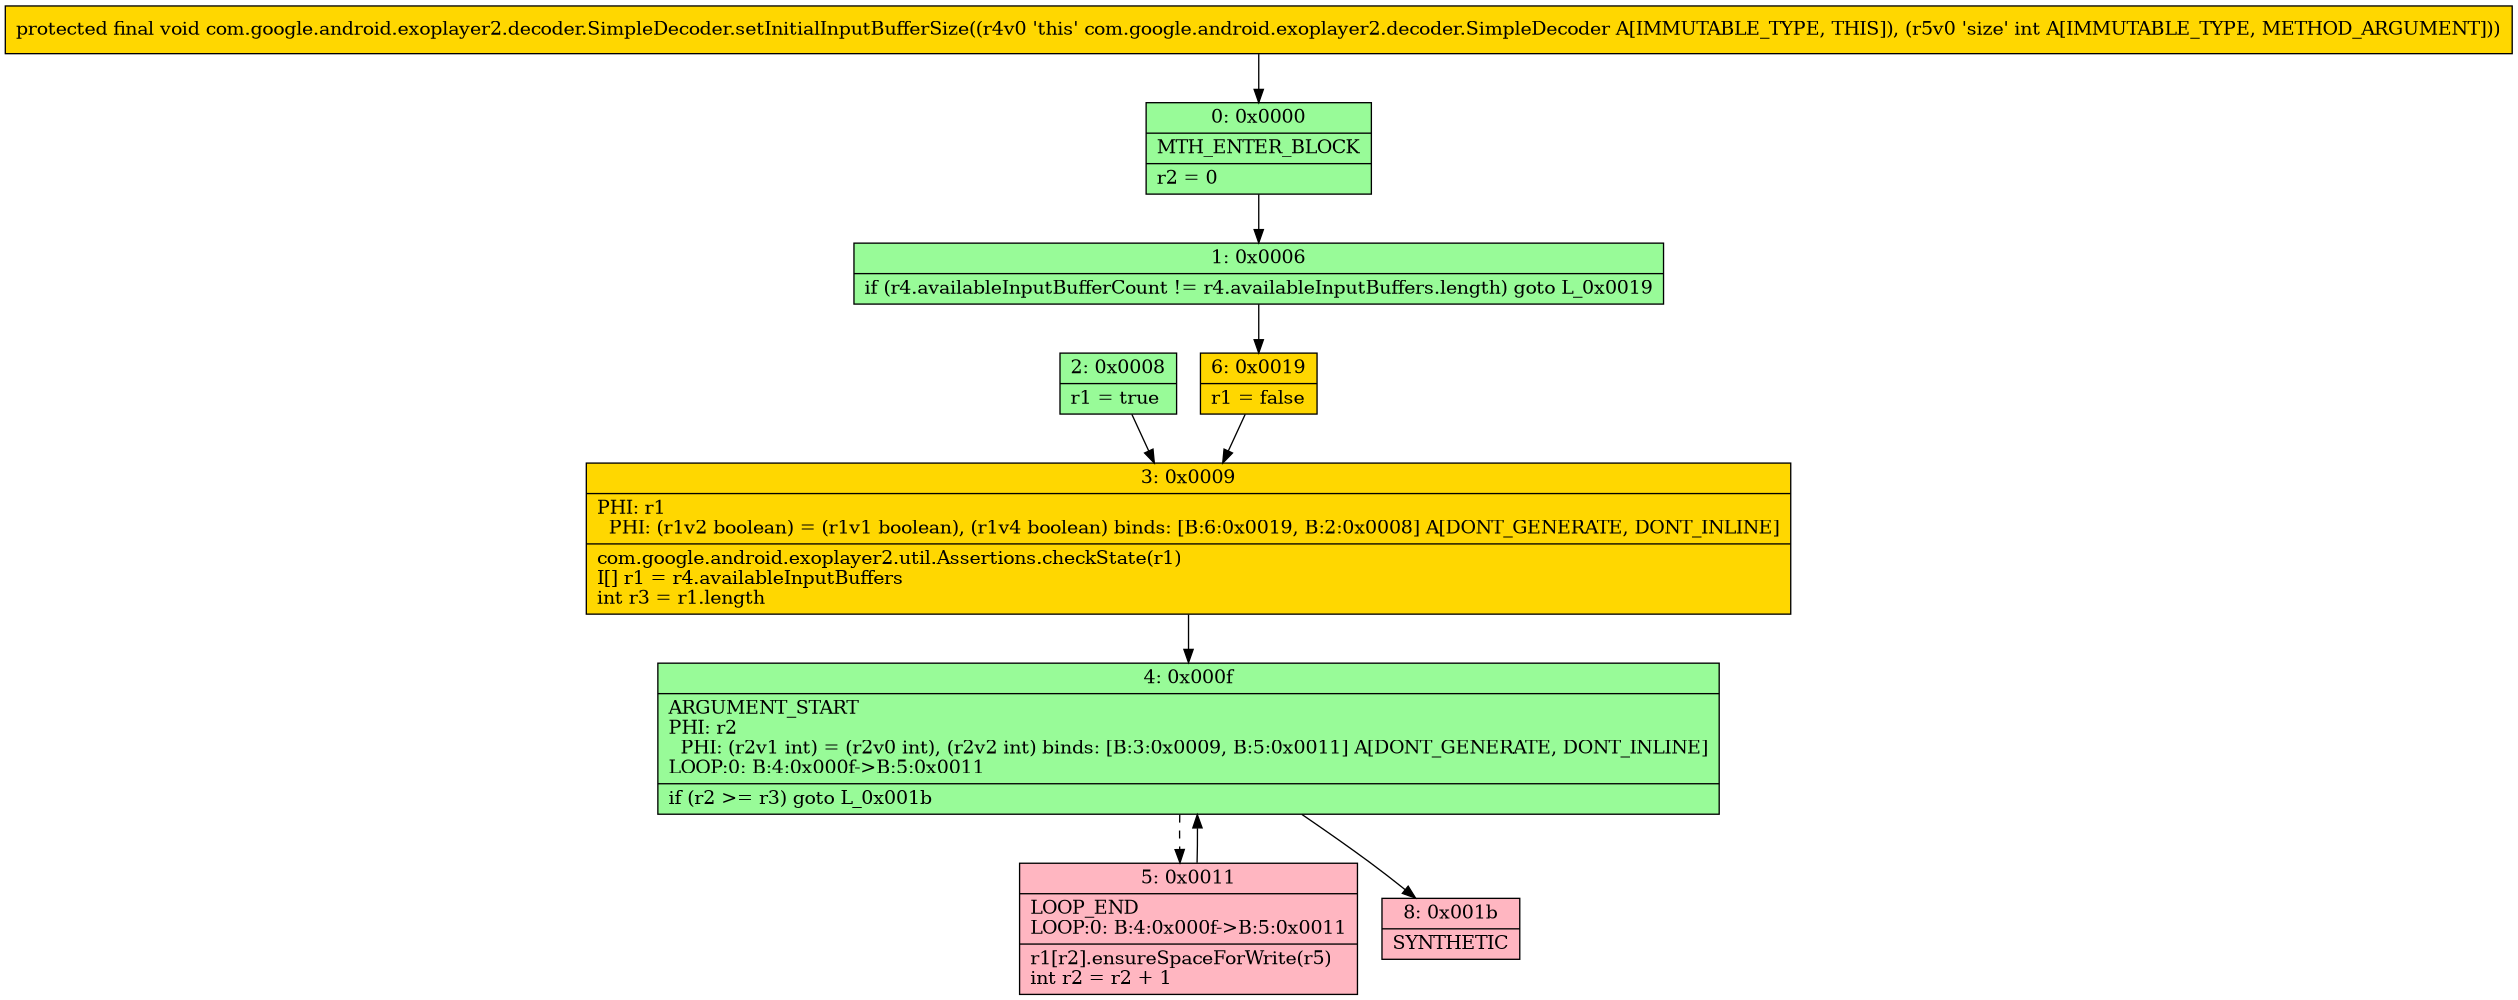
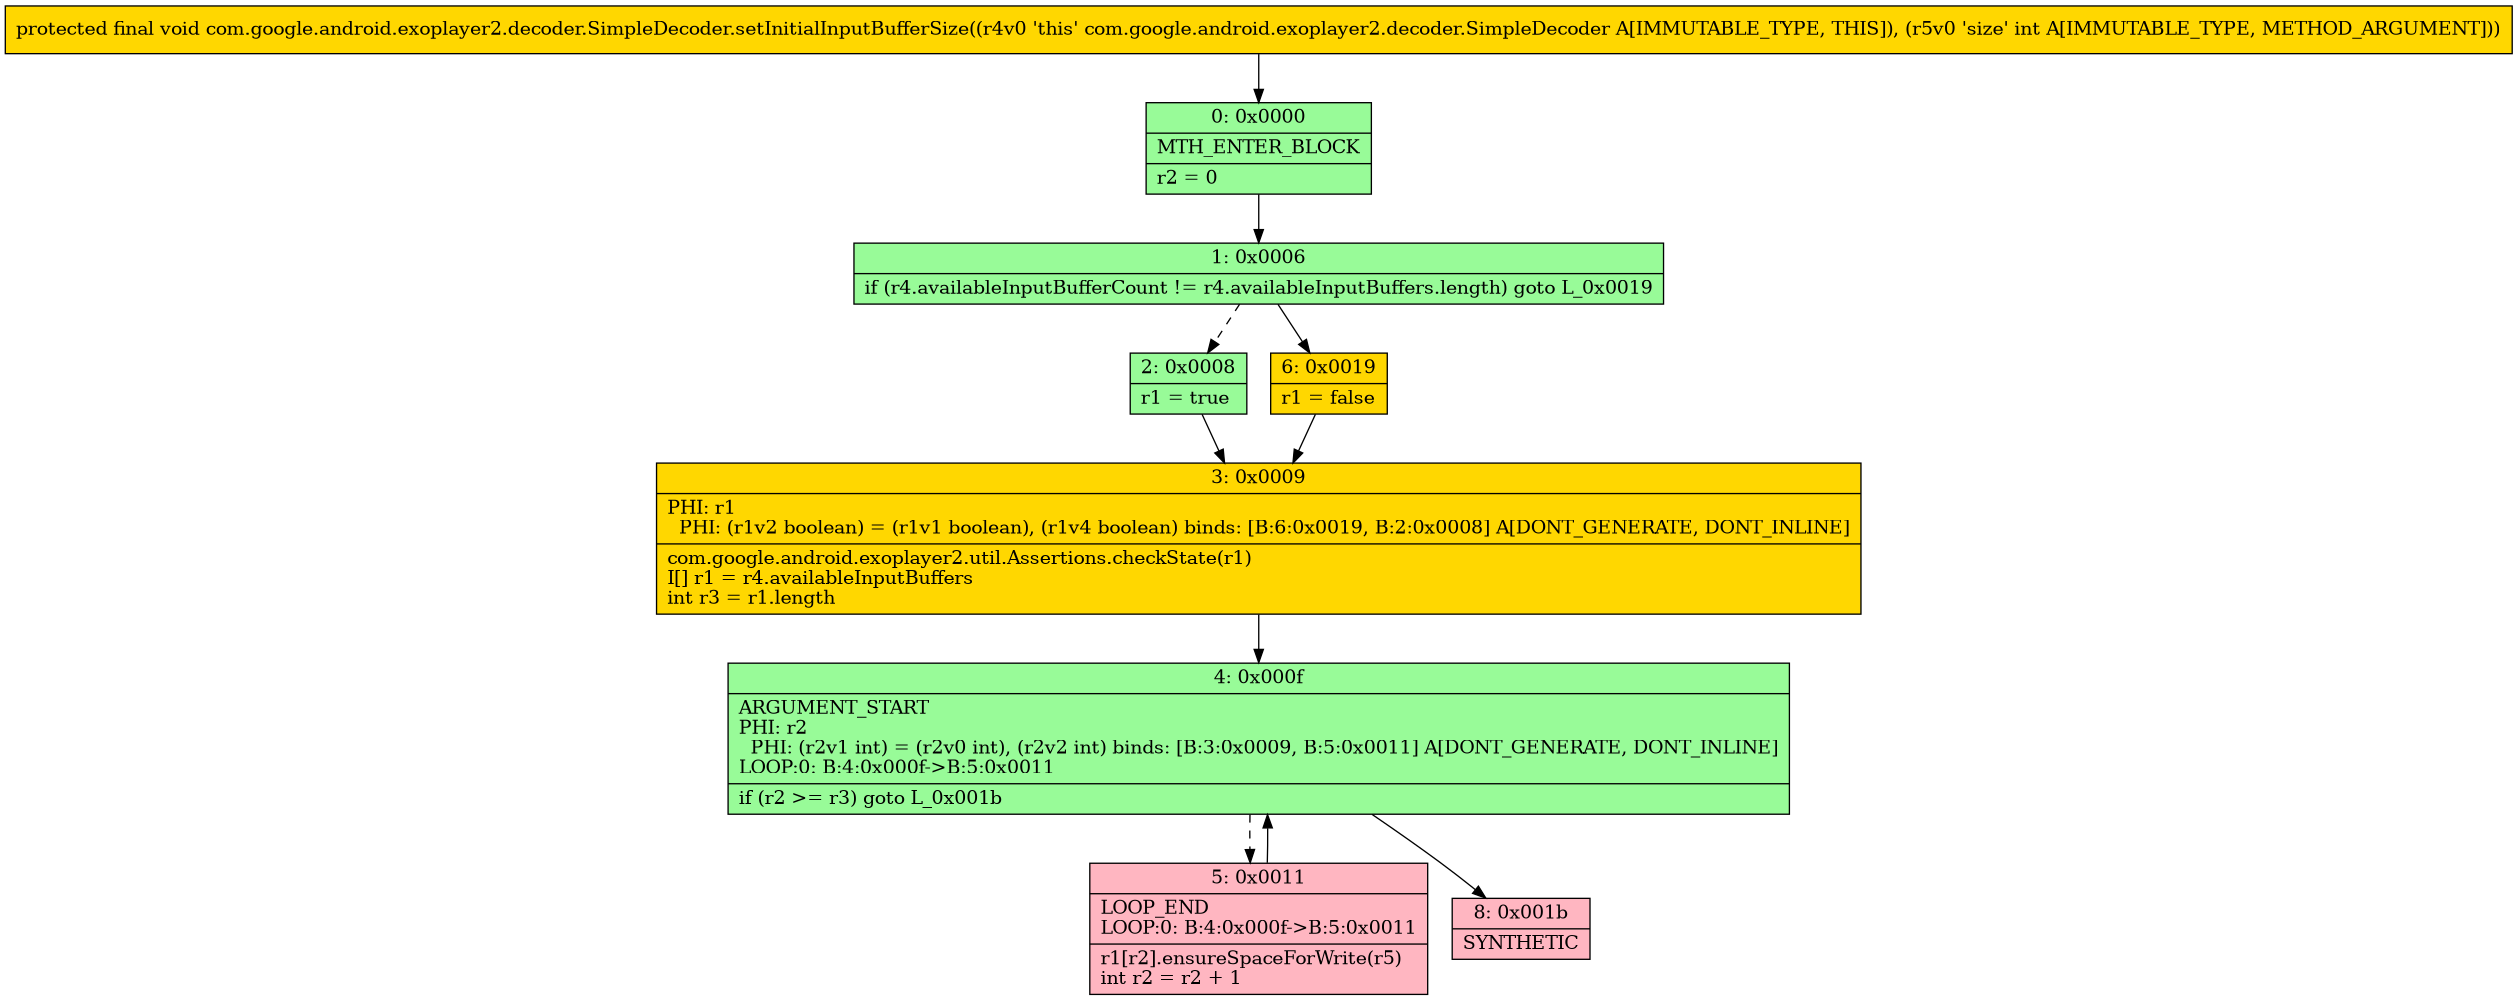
edge "1: 0x0006" -> "2: 0x0008": added
